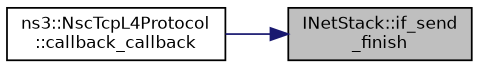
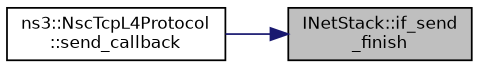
node "ns3::NscTcpL4Protocol ::callback_callback": label "ns3::NscTcpL4Protocol ::callback_callback" -> "ns3::NscTcpL4Protocol ::send_callback"
